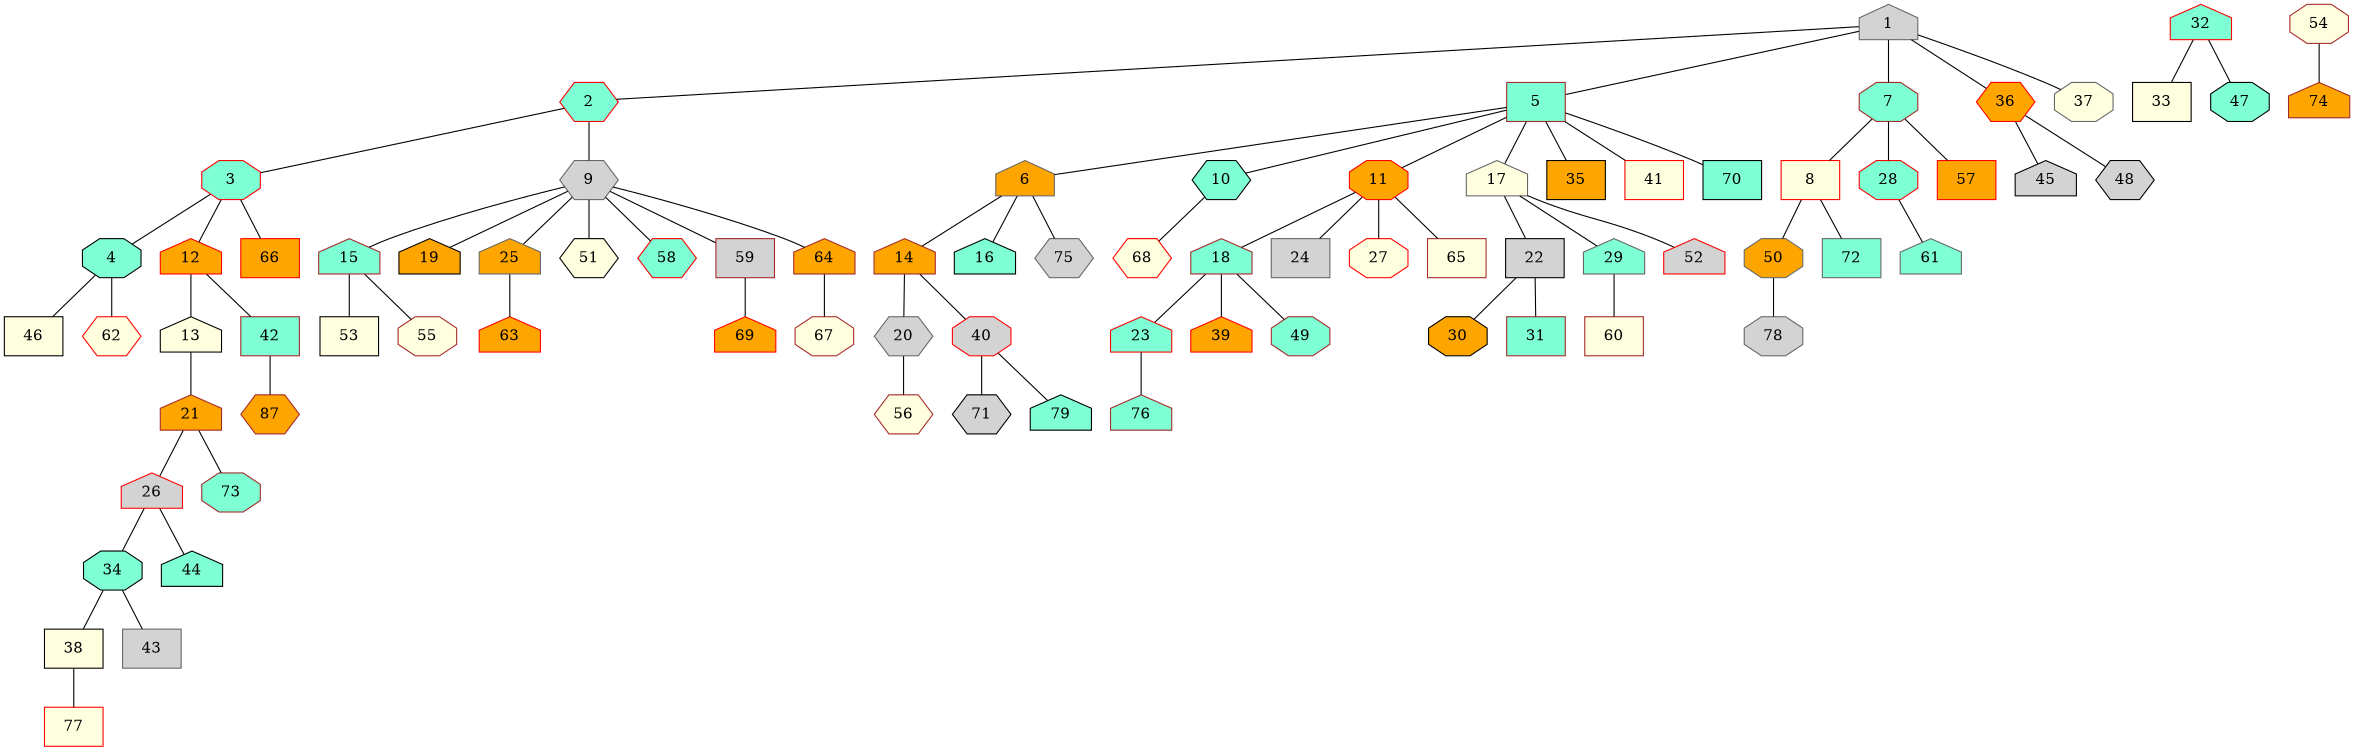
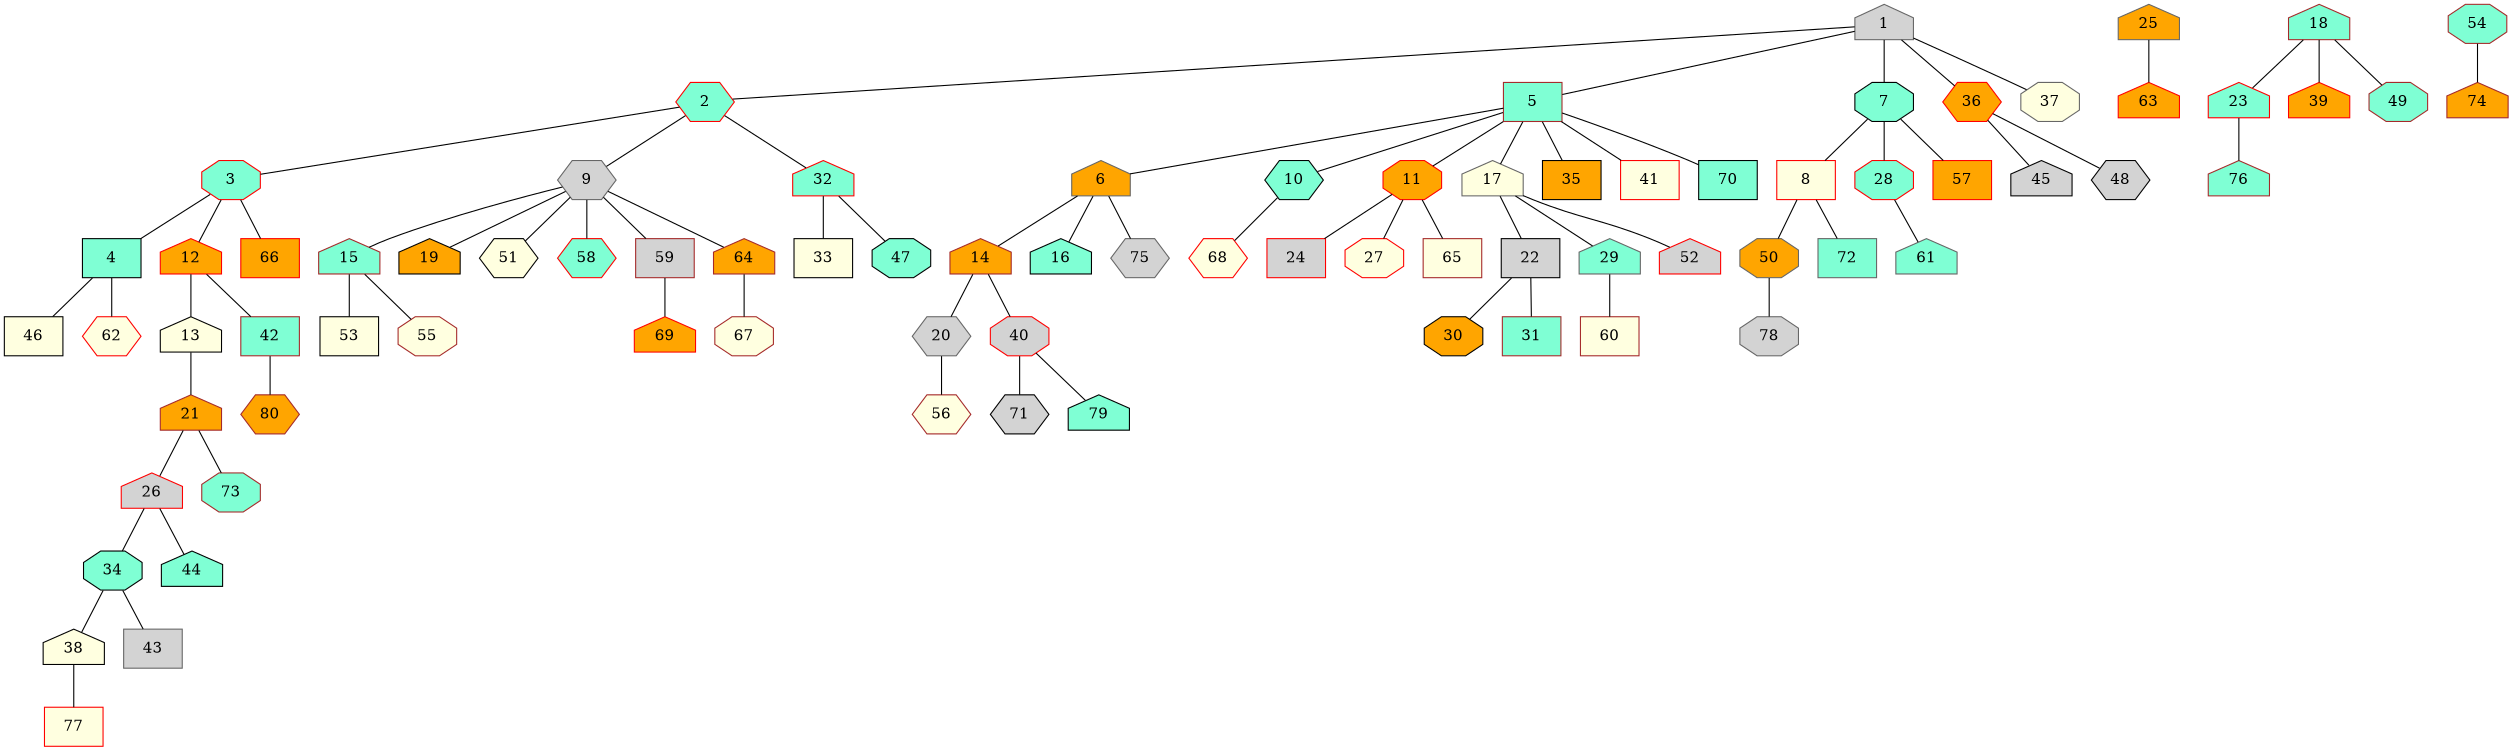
node "54": fillcolor lightyellow -> aquamarine
node "7": color brown -> black
edge "2" -- "32": added
edge "11" -- "18": removed
edge "9" -- "25": removed
node "4": shape octagon -> box
node "24": color gray40 -> red
node "87": label "87" -> "80"
node "38": shape box -> house
